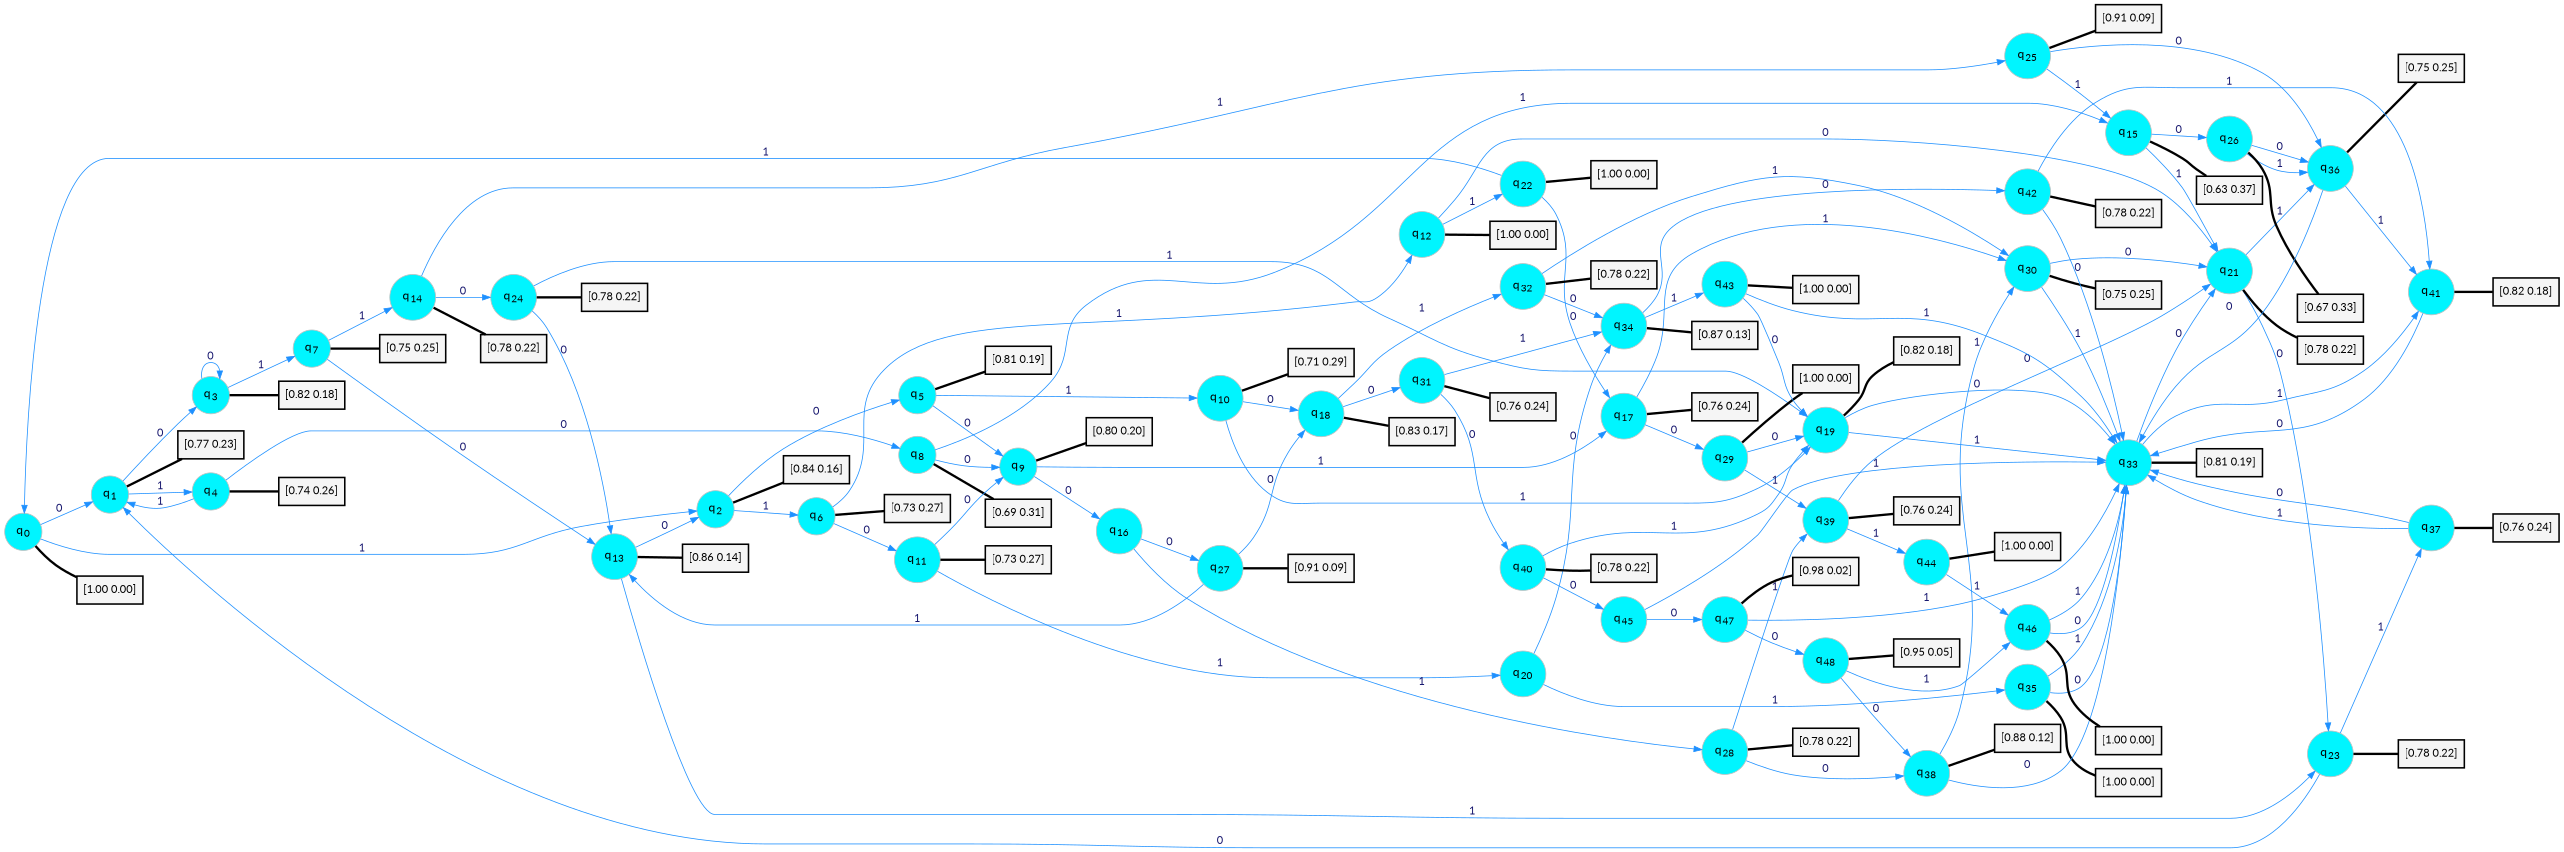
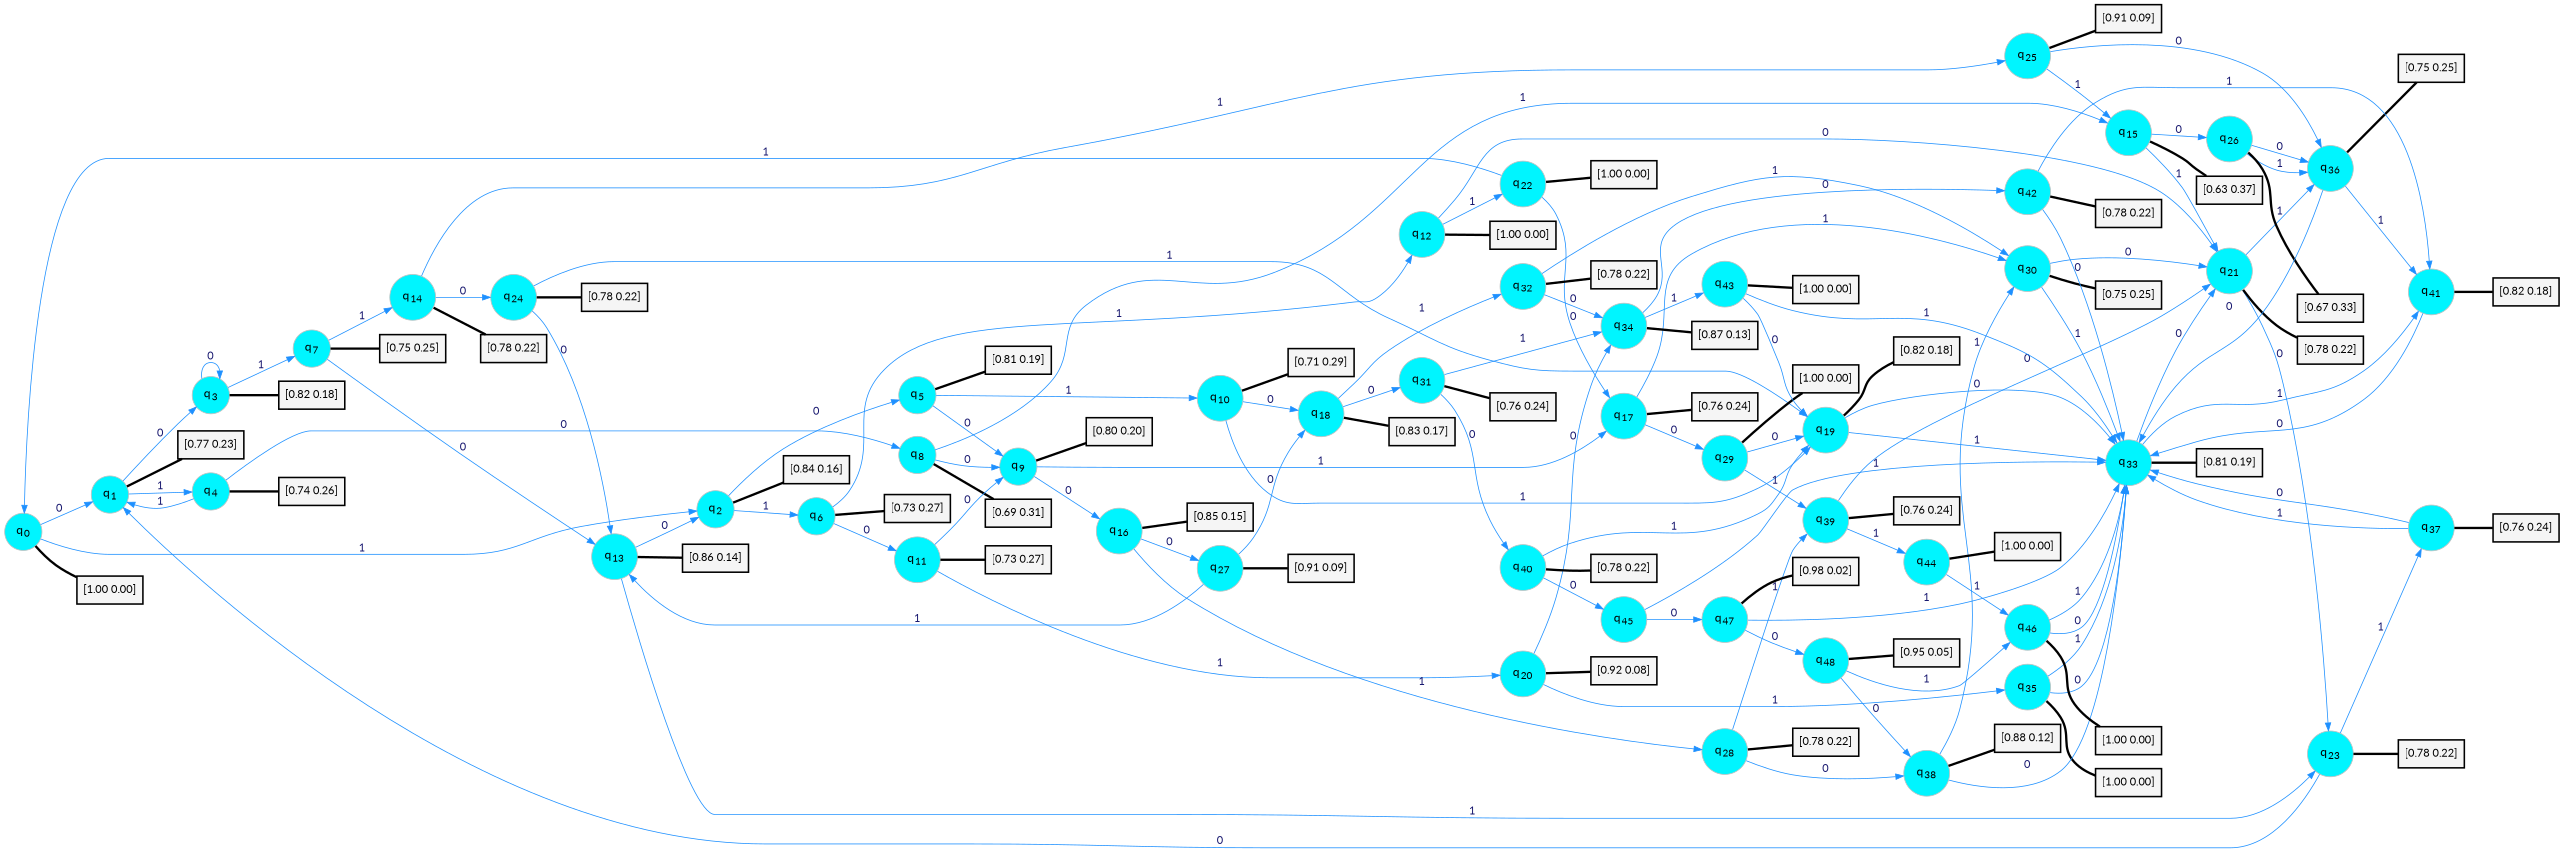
node "[0.85 0.15]": added
node "[0.92 0.08]": added
